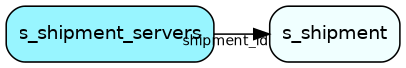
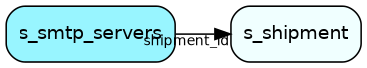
node "s_shipment_servers": label "s_shipment_servers" -> "s_smtp_servers"
